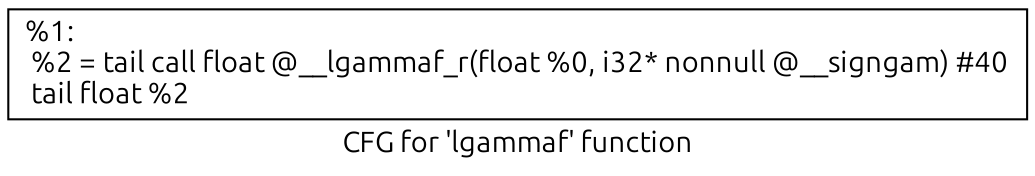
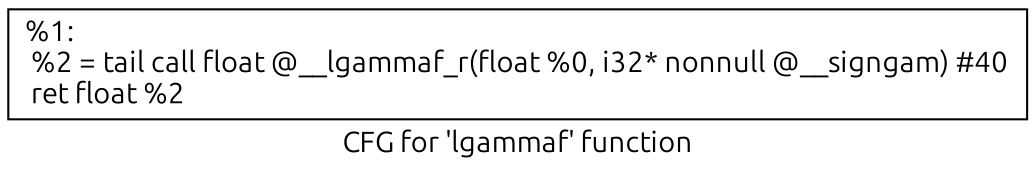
node "%1:": text "tail float %2" -> "ret float %2"
